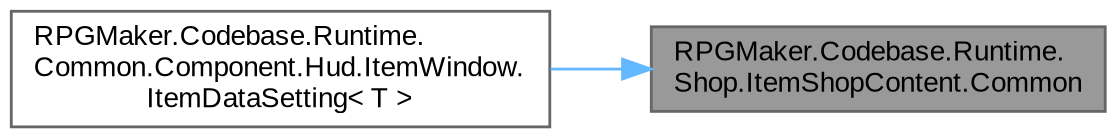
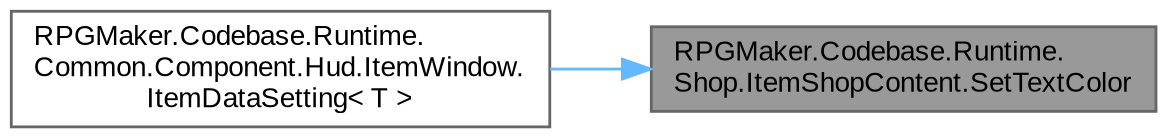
node "RPGMaker.Codebase.Runtime. Shop.ItemShopContent.Common": label "RPGMaker.Codebase.Runtime. Shop.ItemShopContent.Common" -> "RPGMaker.Codebase.Runtime. Shop.ItemShopContent.SetTextColor"
